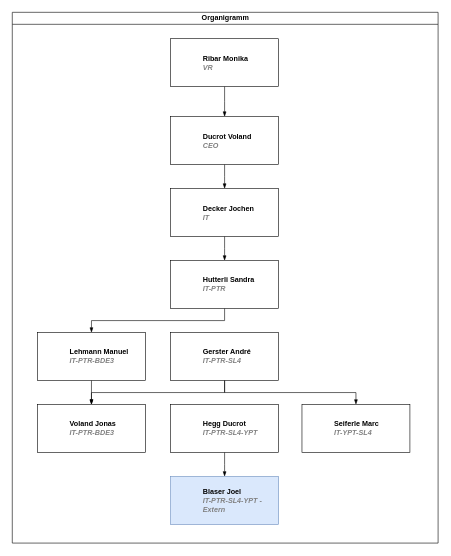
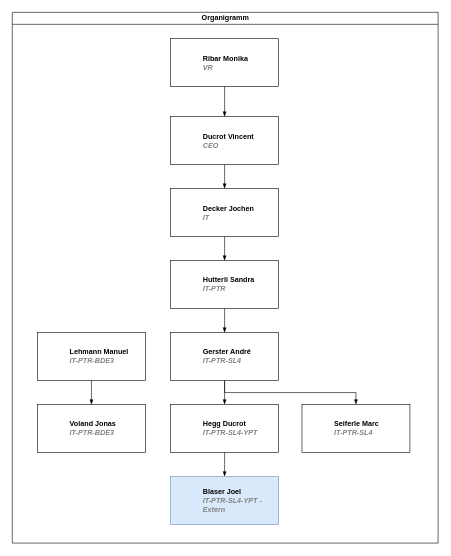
node "Ducrot Voland CEO": label "Ducrot Voland CEO" -> "Ducrot Vincent CEO"
edge "Hutterli Sandra IT-PTR" -> "Lehmann Manuel IT-PTR-BDE3": now "Hutterli Sandra IT-PTR" -> "Gerster André IT-PTR-SL4"
edge "Gerster André IT-PTR-SL4" -> "Voland Jonas IT-PTR-BDE3": now "Gerster André IT-PTR-SL4" -> "Hegg Ducrot IT-PTR-SL4-YPT"
node "Seiferle Marc IT-YPT-SL4": label "Seiferle Marc IT-YPT-SL4" -> "Seiferle Marc IT-PTR-SL4"
